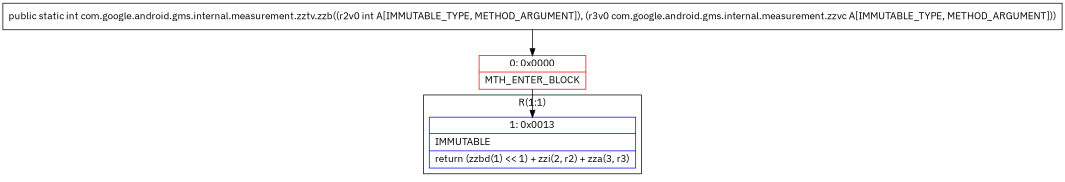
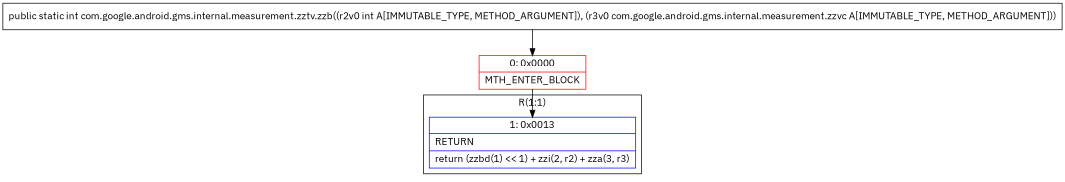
node "1: 0x0013": text "IMMUTABLE" -> "RETURN"
